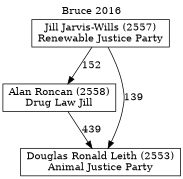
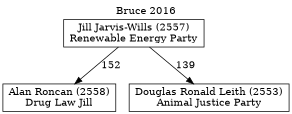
node "Jill Jarvis-Wills (2557) Renewable Justice Party": label "Jill Jarvis-Wills (2557) Renewable Justice Party" -> "Jill Jarvis-Wills (2557) Renewable Energy Party"
edge "Alan Roncan (2558) Drug Law Jill" -> "Douglas Ronald Leith (2553) Animal Justice Party": removed, label "439"
